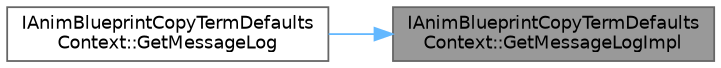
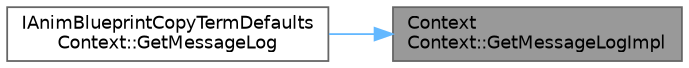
node "IAnimBlueprintCopyTermDefaults Context::GetMessageLogImpl": label "IAnimBlueprintCopyTermDefaults Context::GetMessageLogImpl" -> "Context Context::GetMessageLogImpl"
